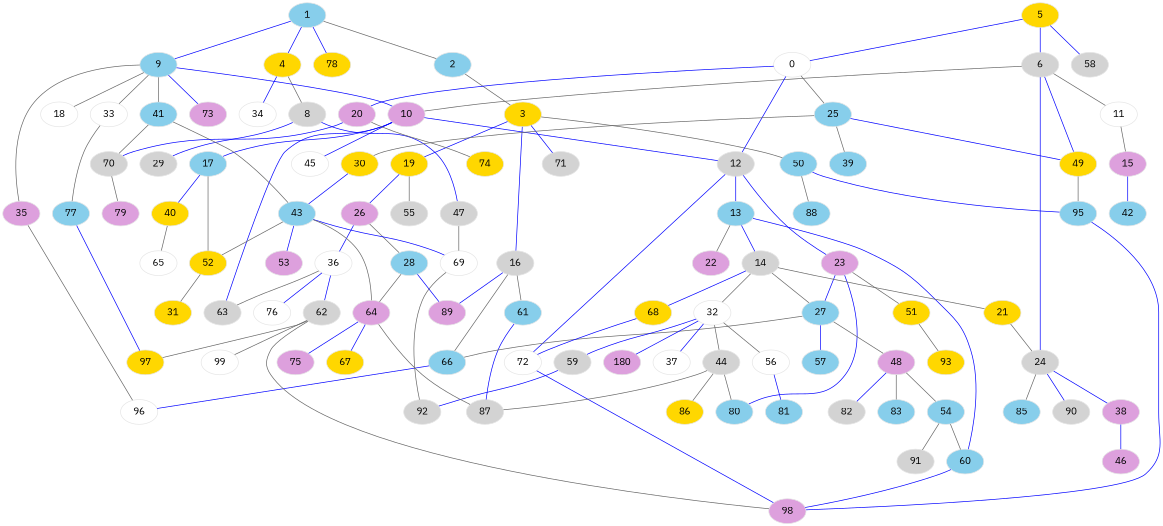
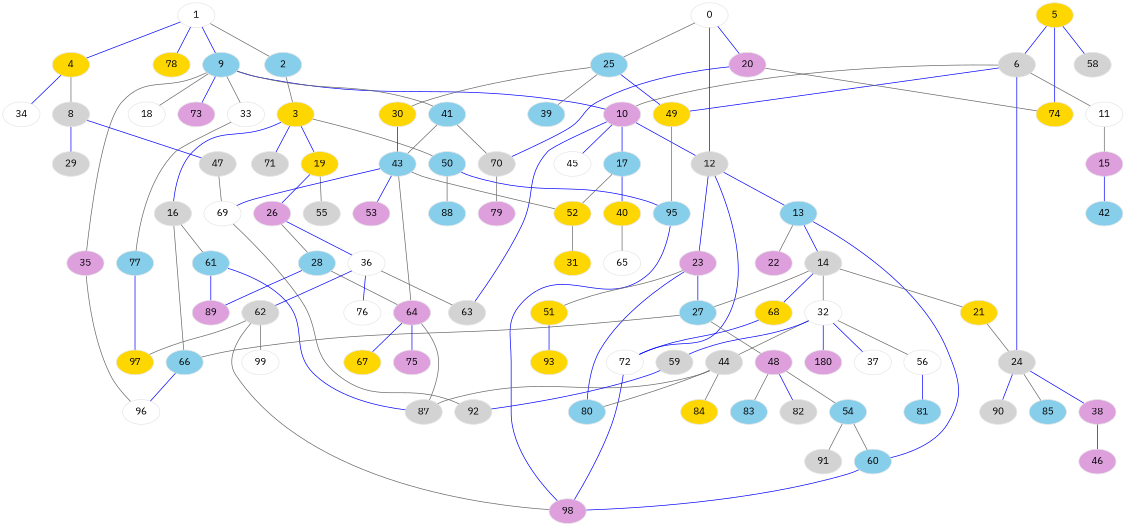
node "1": fillcolor skyblue -> white
edge "5" -- "0": now "5" -- "74"
edge "16" -- "89": now "61" -- "89"
edge "51" -- "93": color gray40 -> blue
node "57": removed
node "86": label "86" -> "84"
